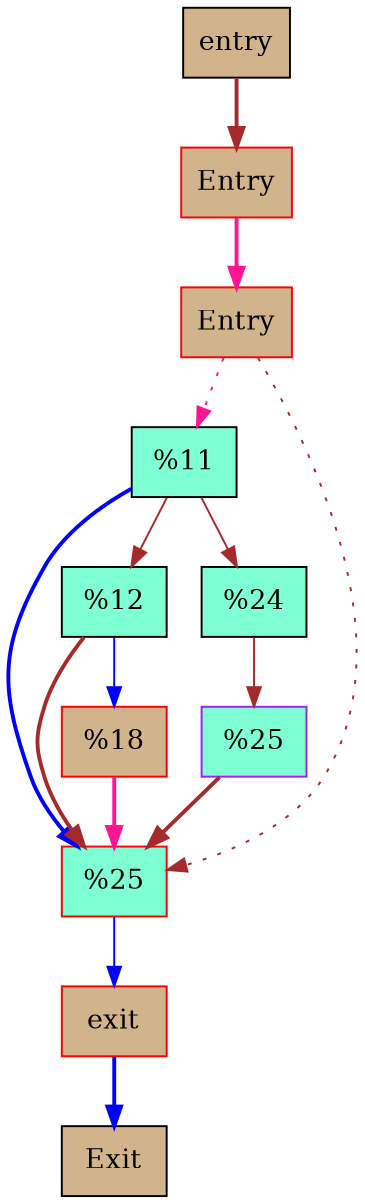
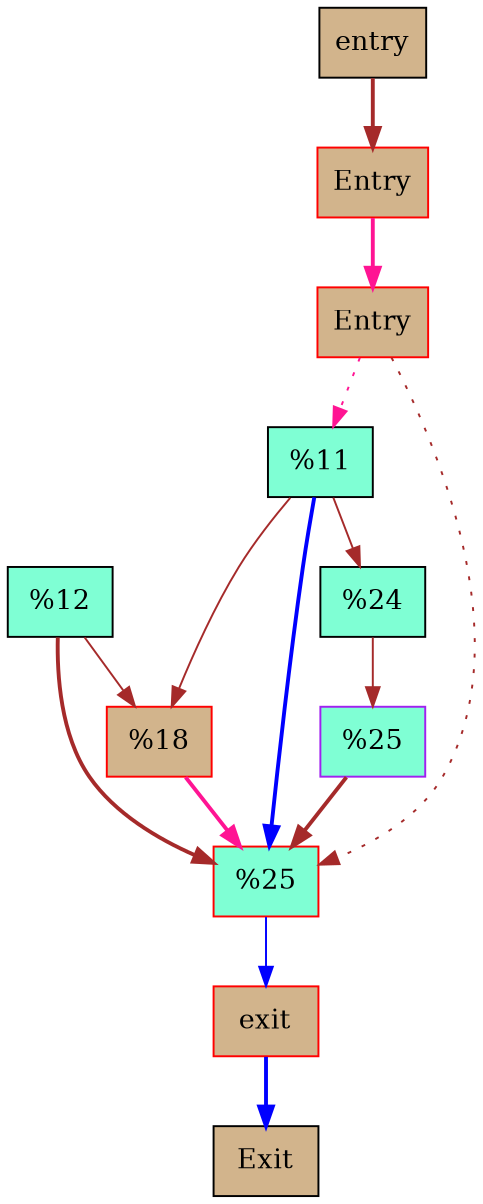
edge "%11" -> "%12": now "%11" -> "%18"
edge "%12" -> "%18": color blue -> brown
